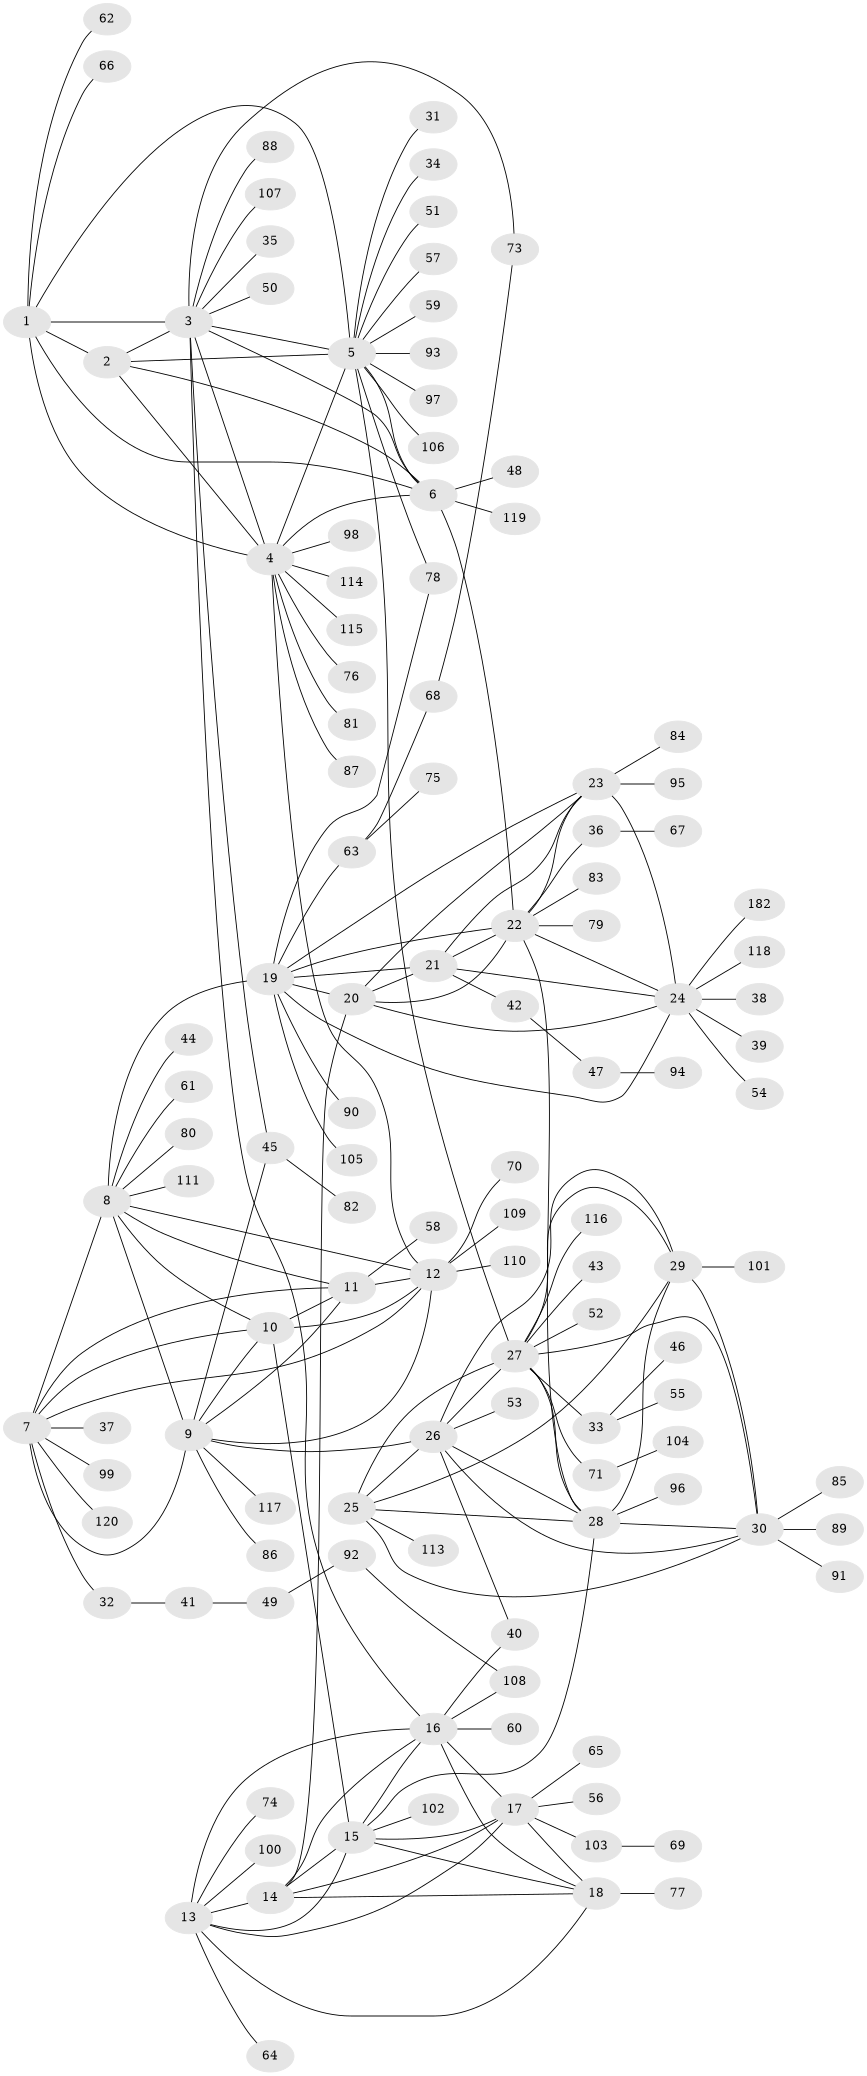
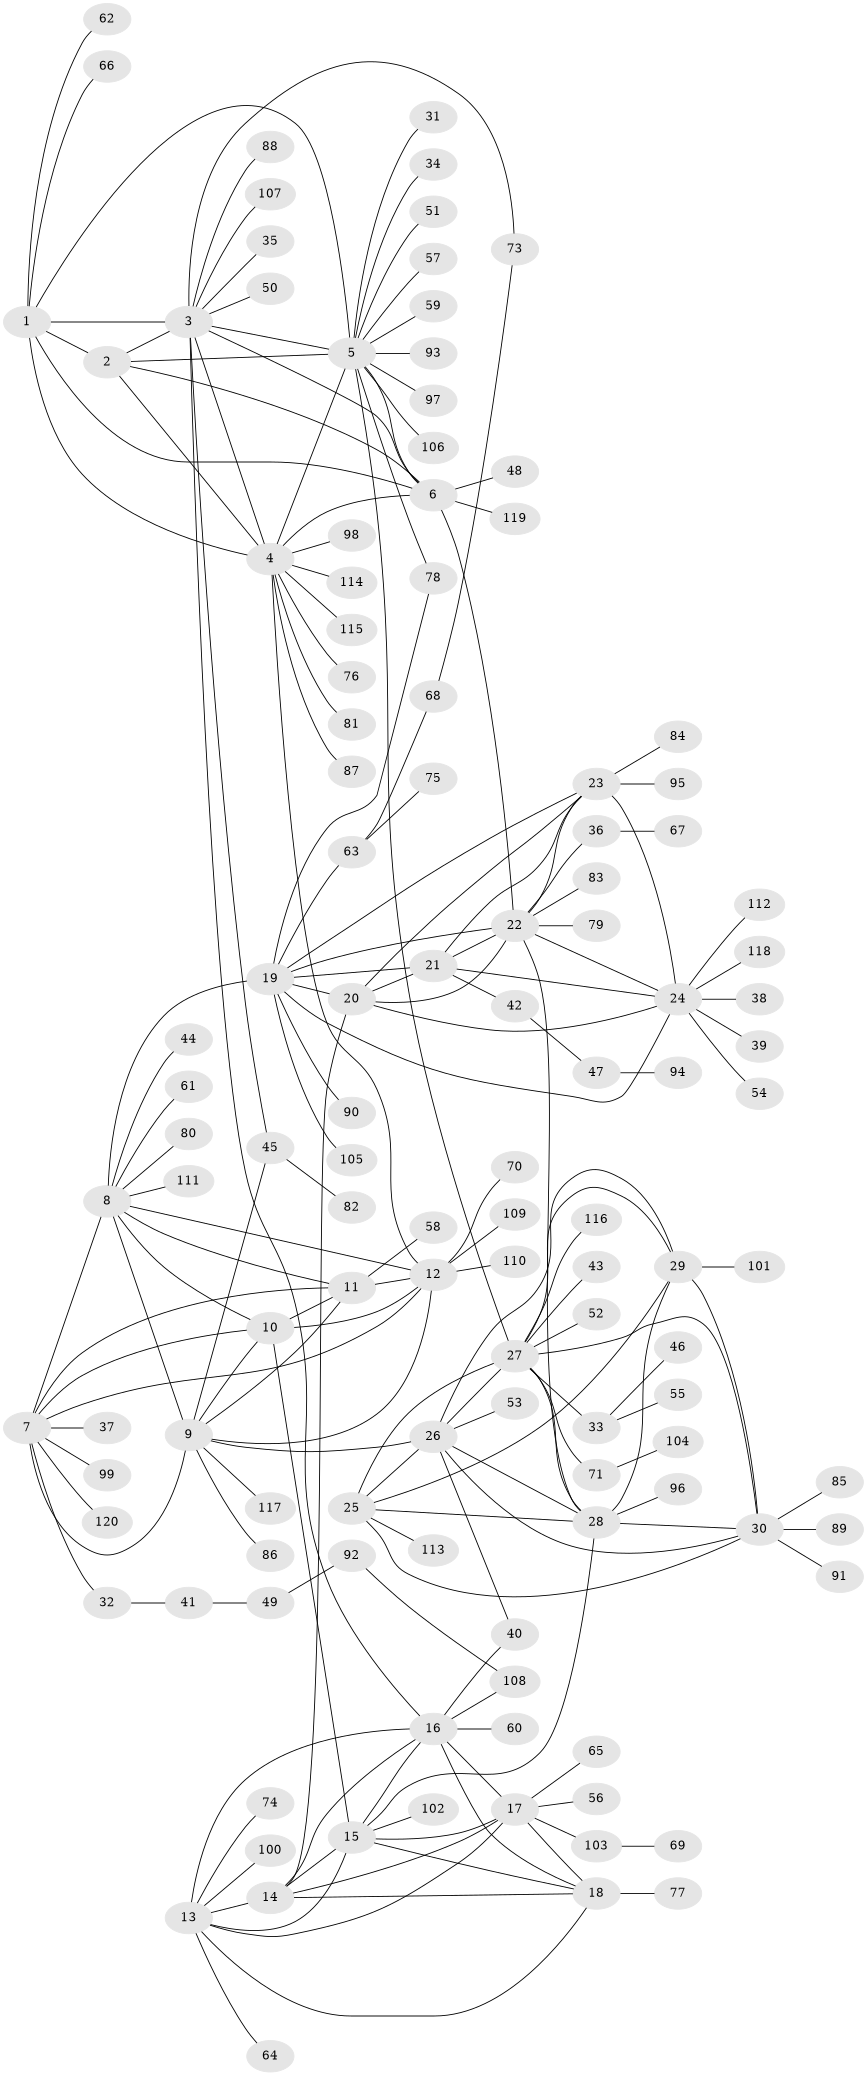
node "182": label "182" -> "112"
